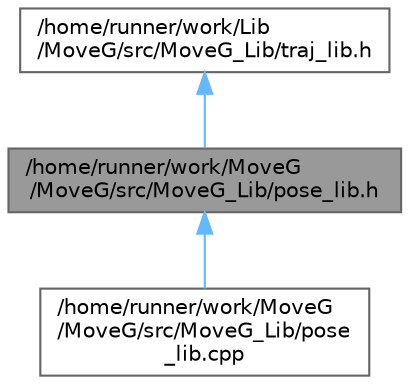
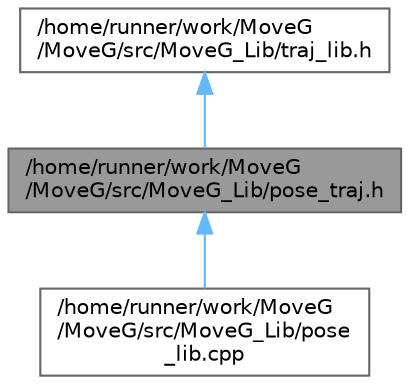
node "/home/runner/work/Lib /MoveG/src/MoveG_Lib/traj_lib.h": label "/home/runner/work/Lib /MoveG/src/MoveG_Lib/traj_lib.h" -> "/home/runner/work/MoveG /MoveG/src/MoveG_Lib/traj_lib.h"
node "/home/runner/work/MoveG /MoveG/src/MoveG_Lib/pose_lib.h": label "/home/runner/work/MoveG /MoveG/src/MoveG_Lib/pose_lib.h" -> "/home/runner/work/MoveG /MoveG/src/MoveG_Lib/pose_traj.h"
